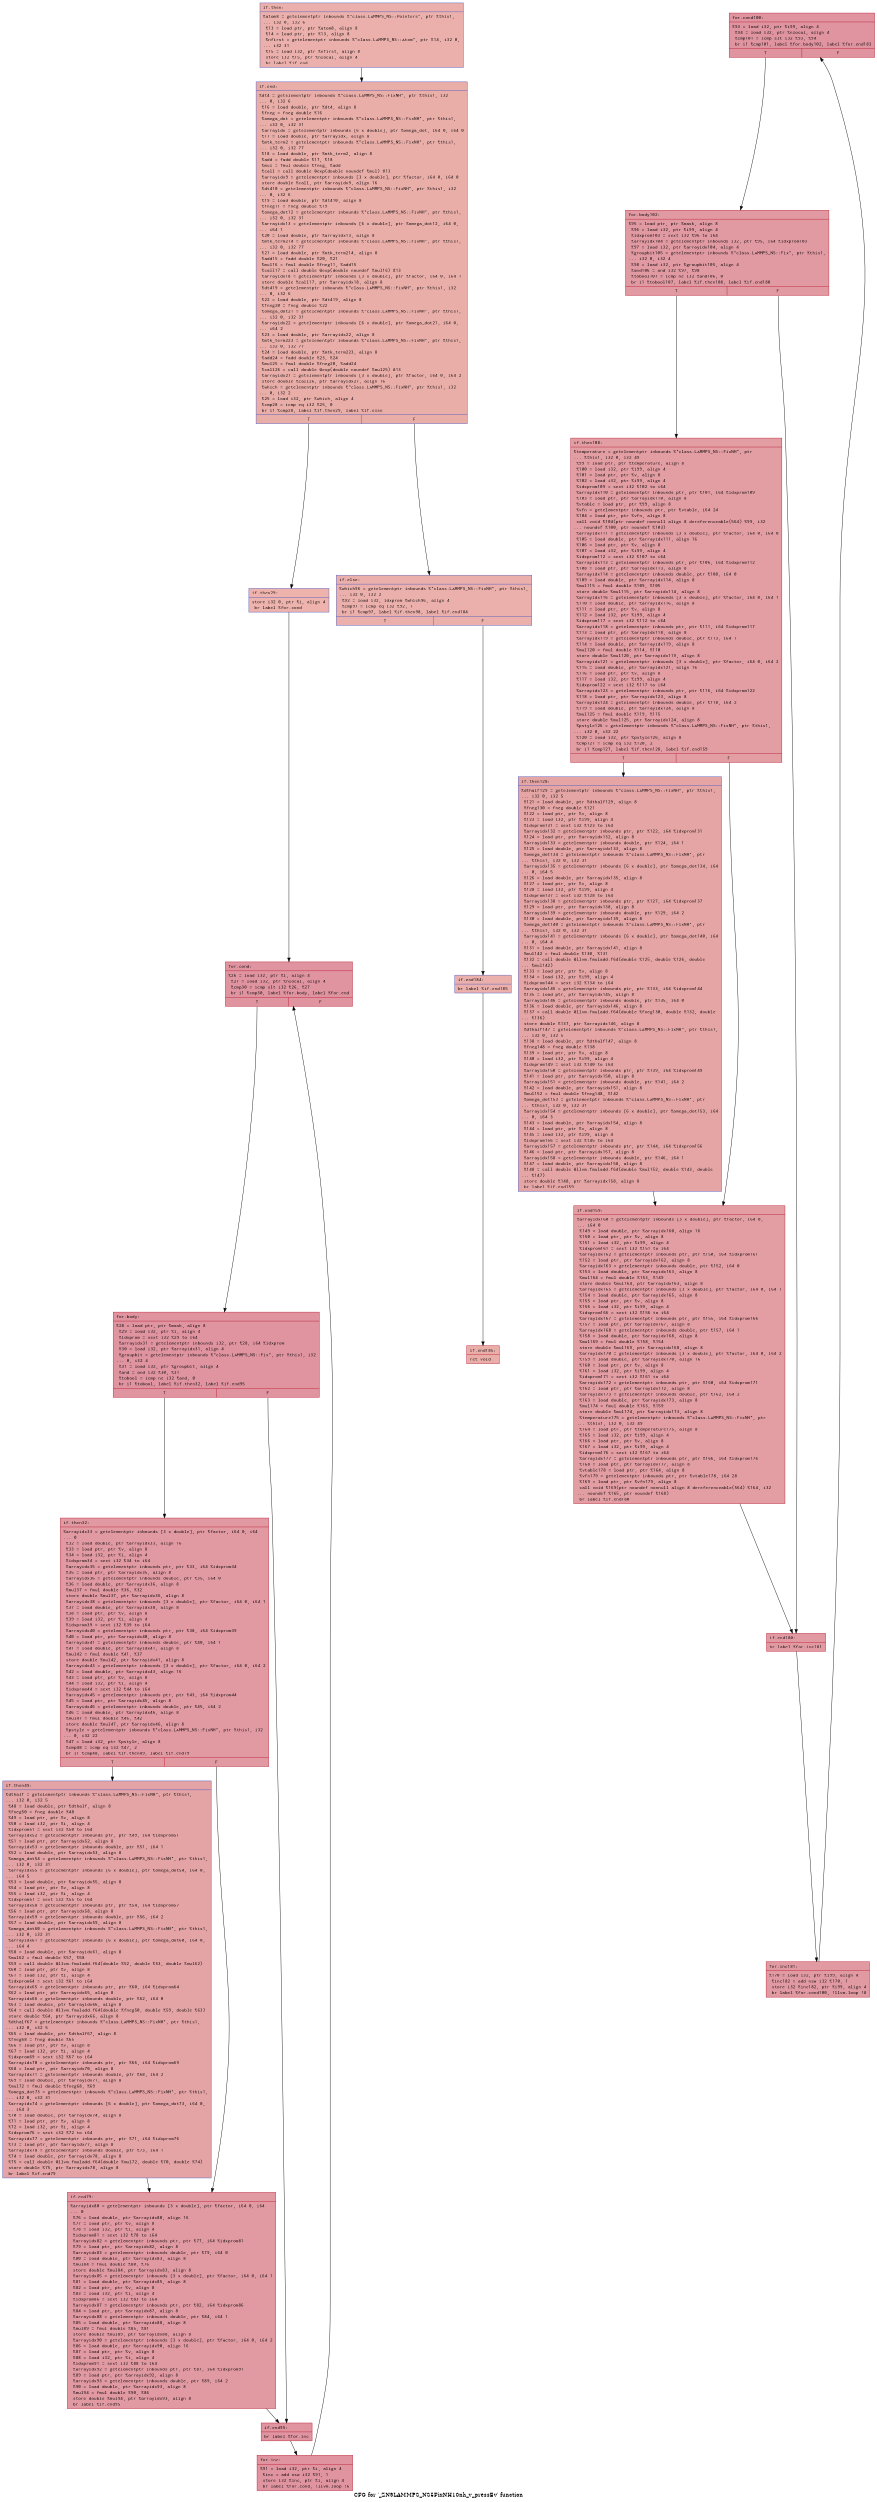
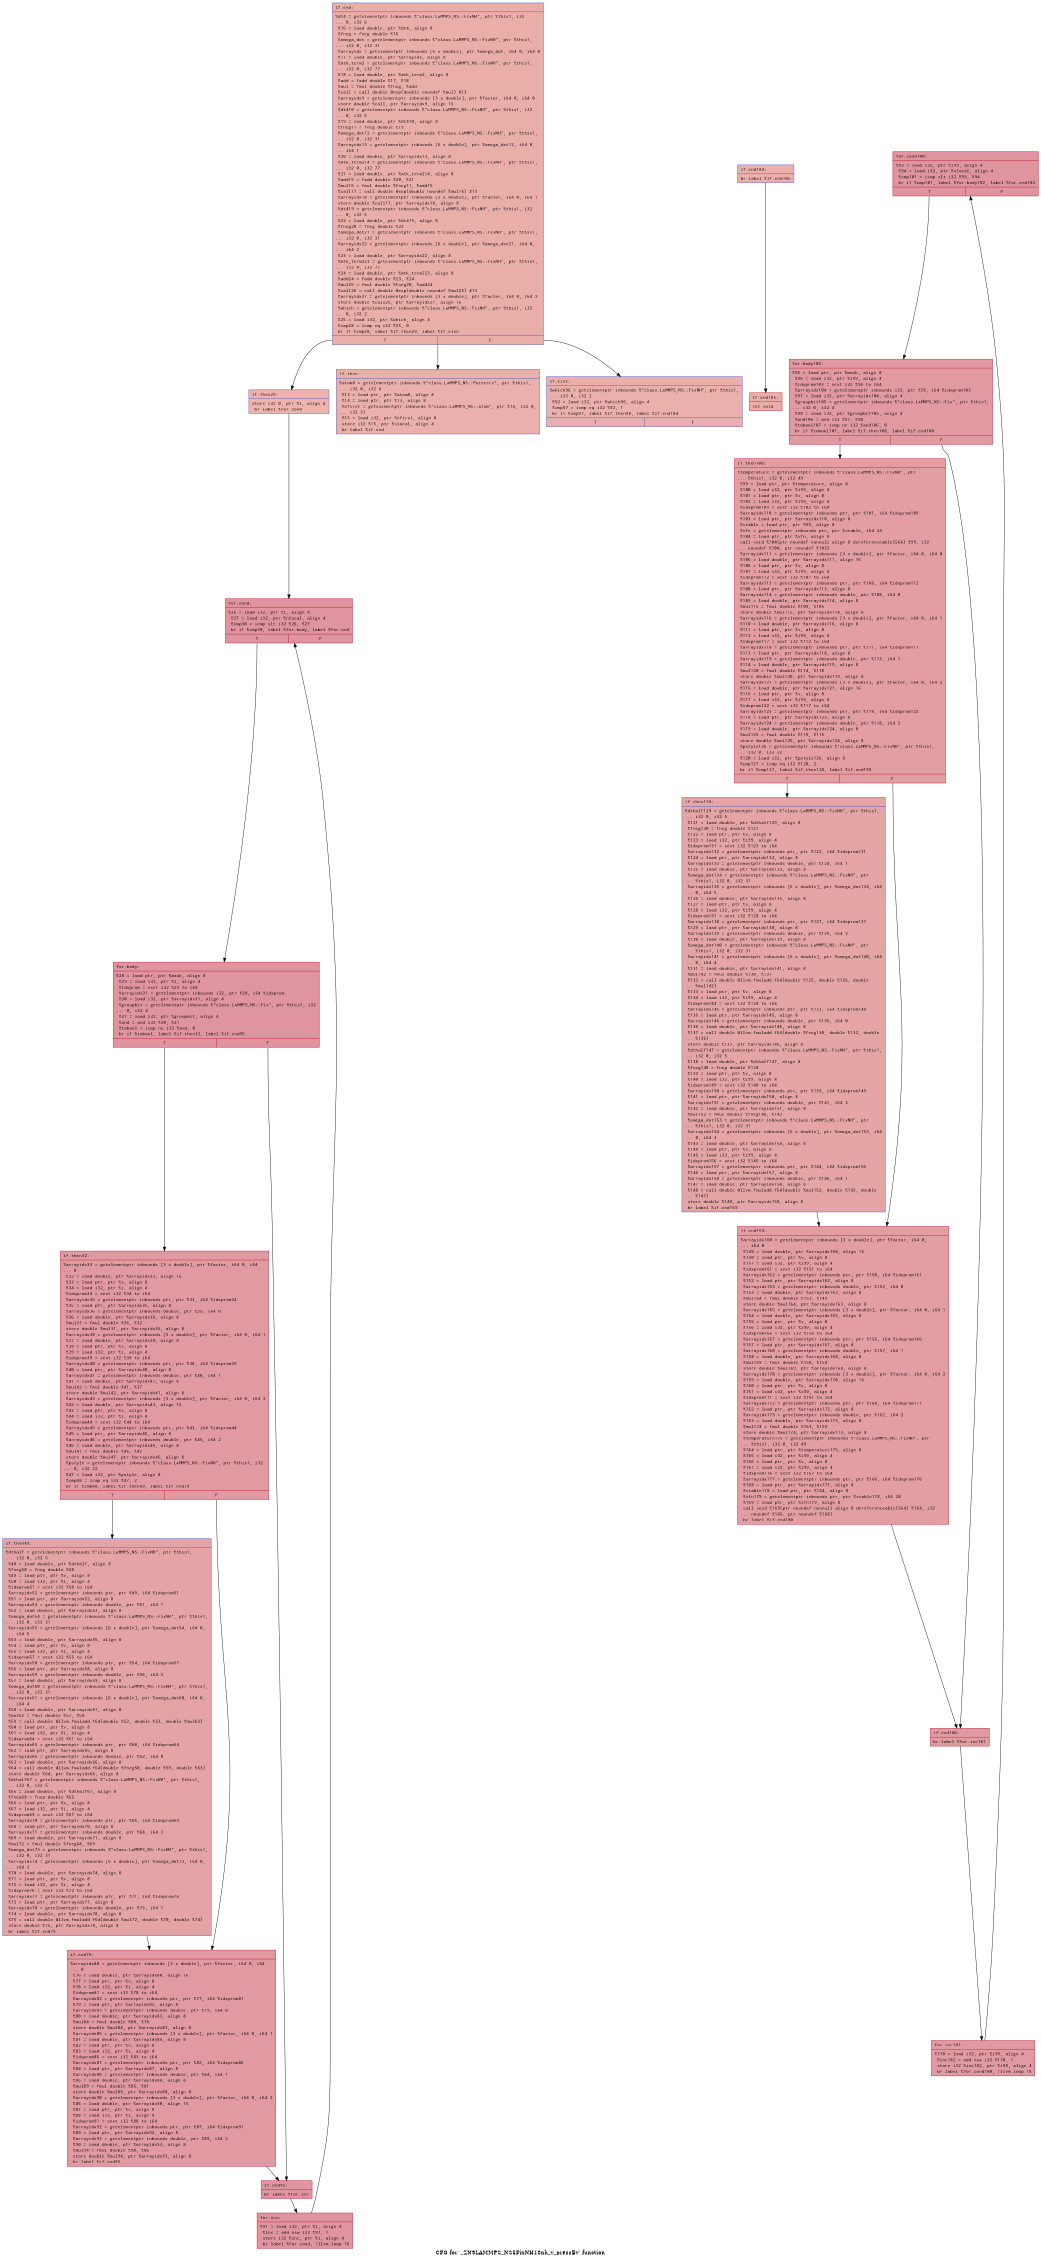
edge "if.then:" -> "if.end:": reversed
node "if.else:": text "%92 = load i32, idxprom %which96, align 4" -> "%92 = load i32, ptr %which96, align 4"
edge "if.else:" -> "if.end184:": removed
